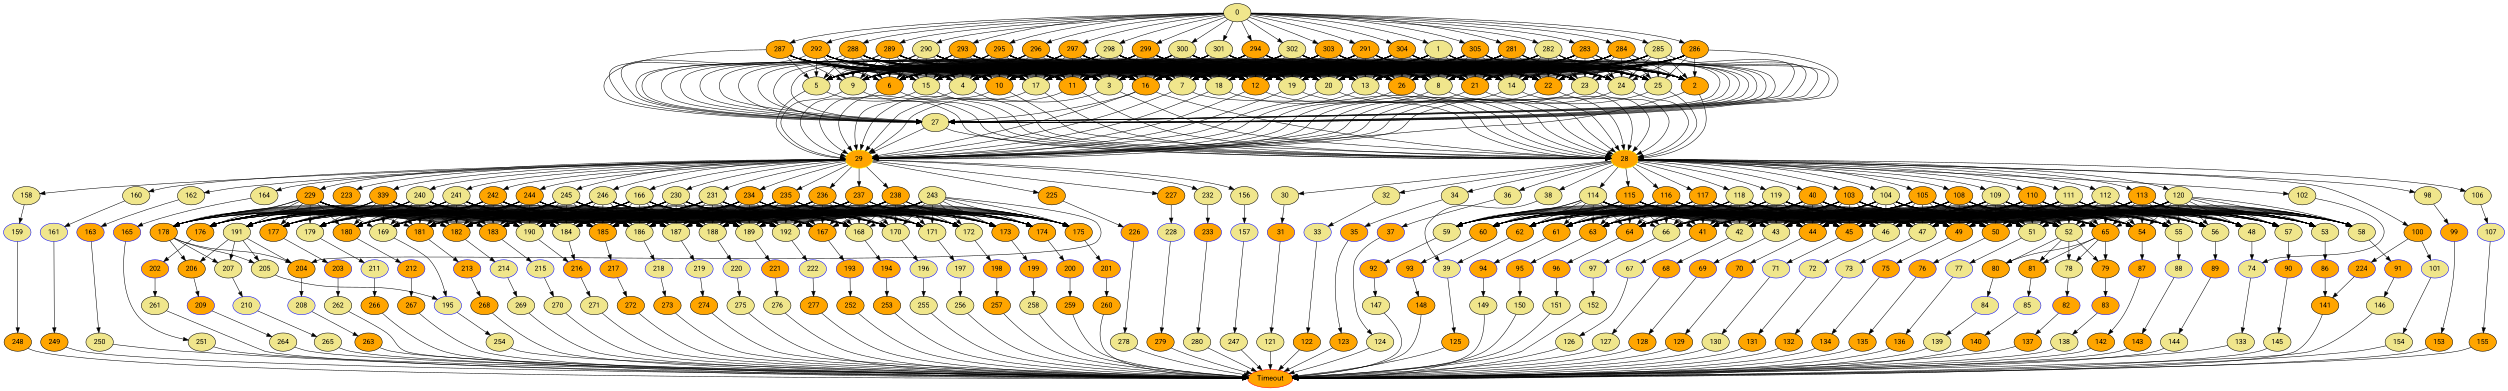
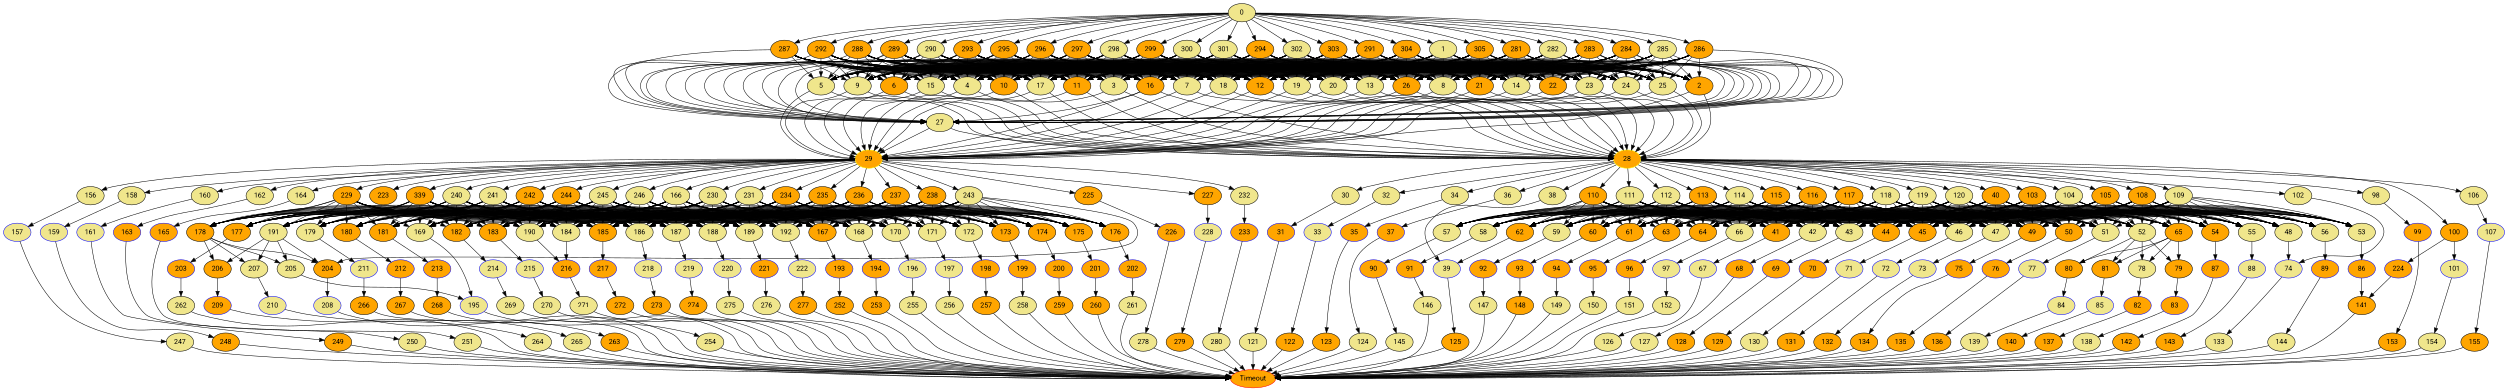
edge "29" -> "243": added
edge "120" -> "59": added
